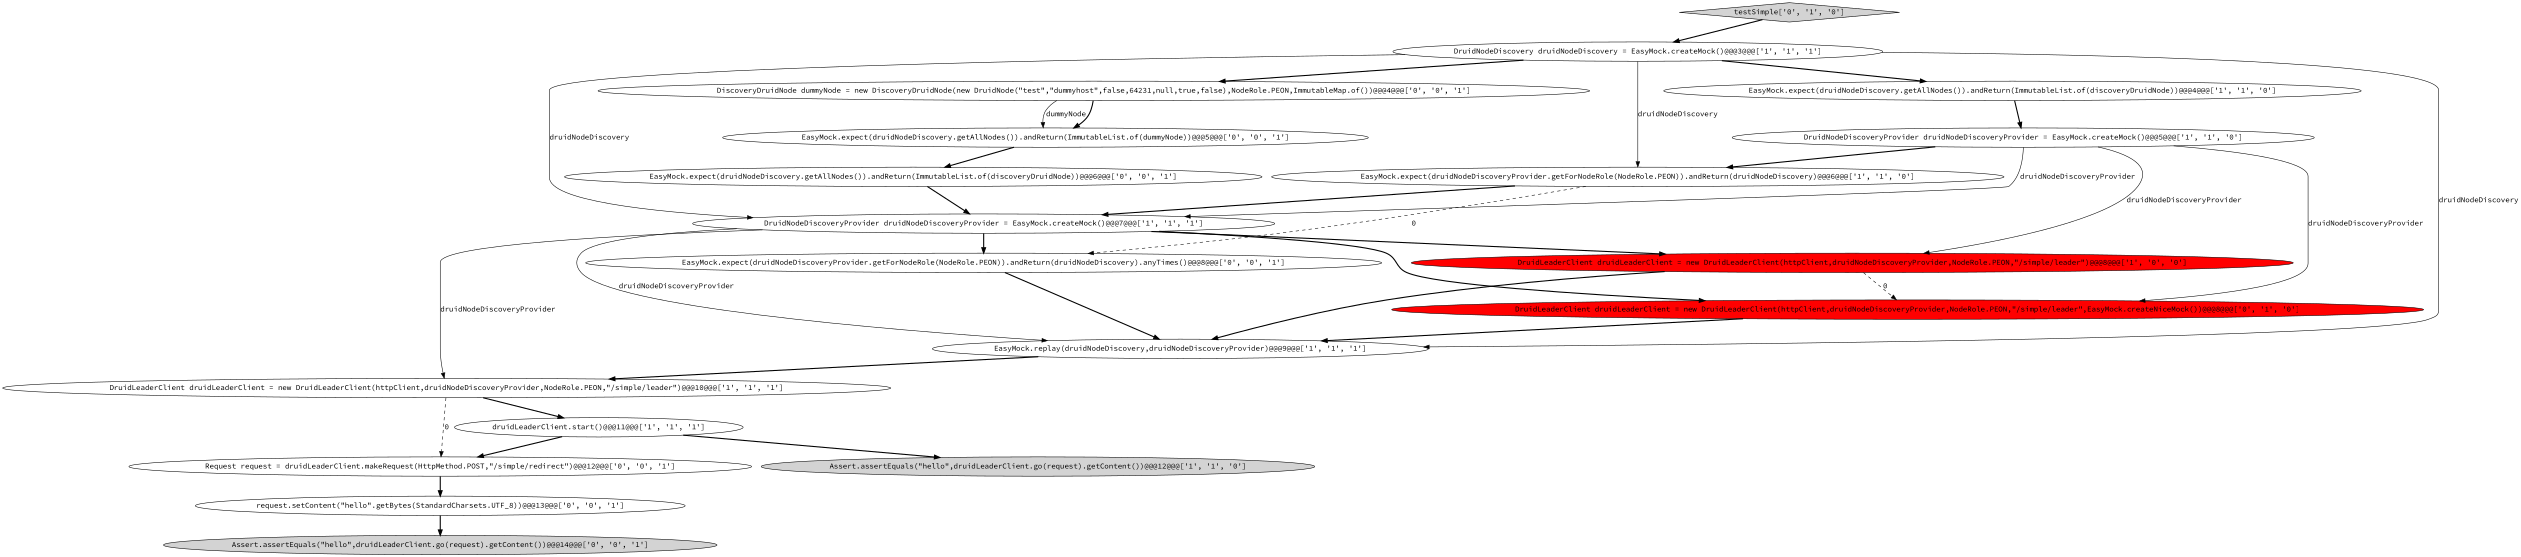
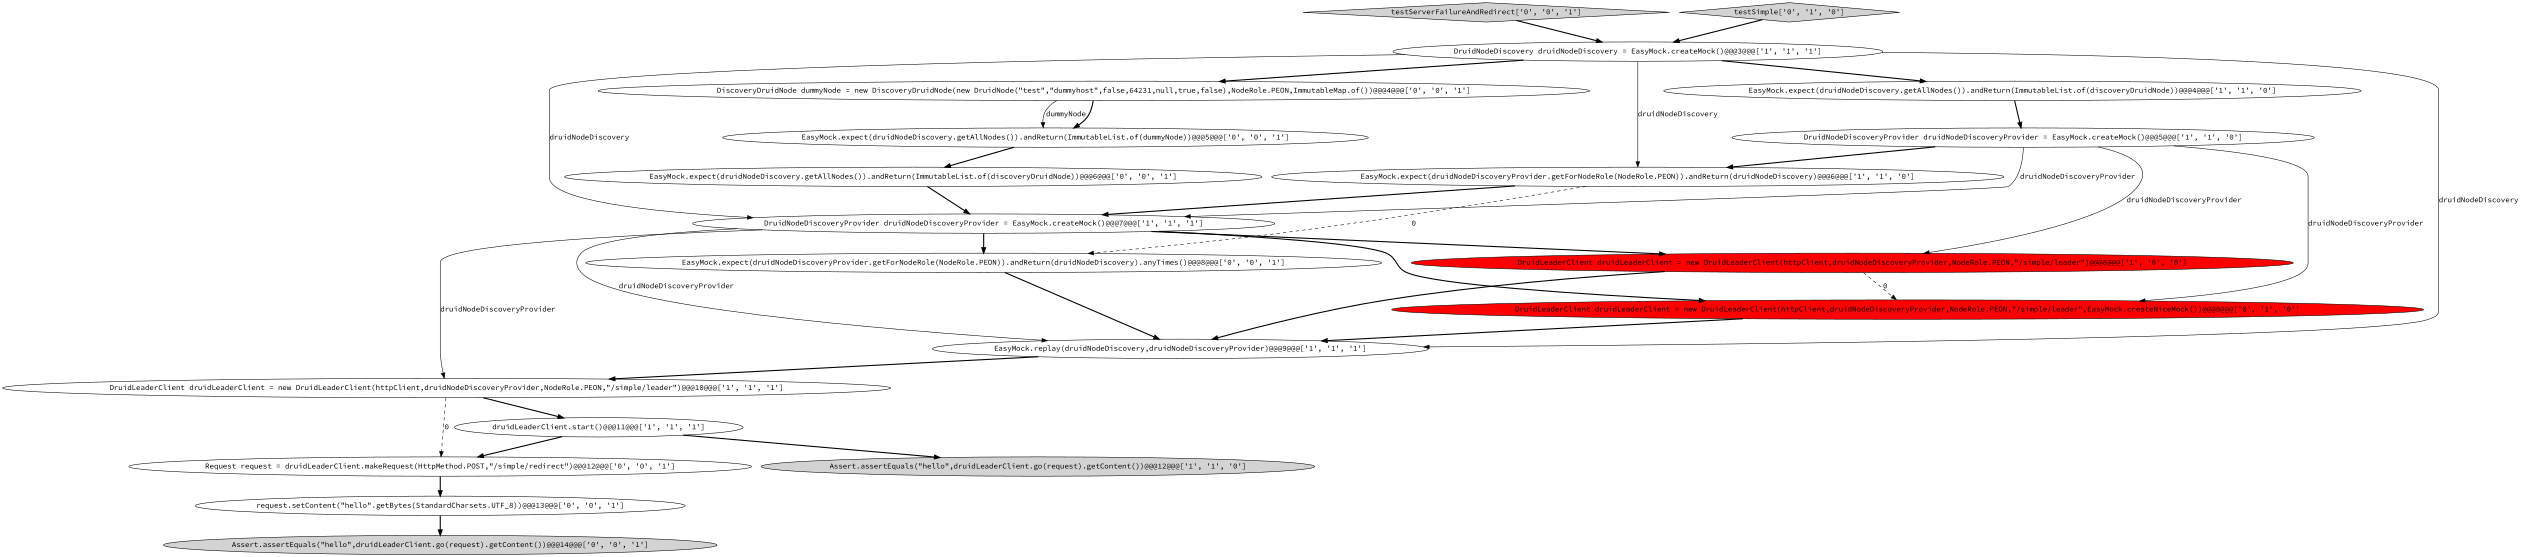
node "testServerFailureAndRedirect['0', '0', '1']": added
